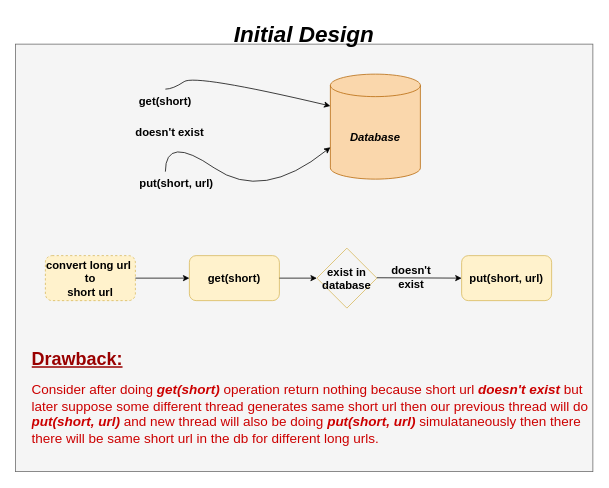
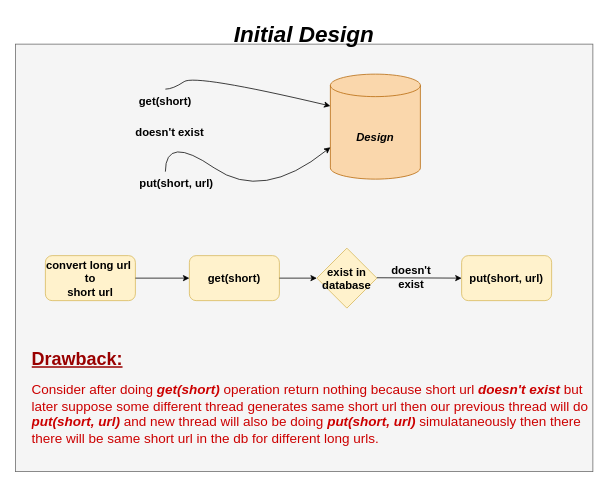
node "Database": label "Database" -> "Design"
node "convert long url toshort url": style dashed -> solid
node "exist in database": fillcolor #f5f5f5 -> #fff2cc
